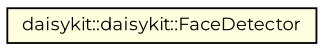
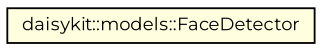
node "daisykit::daisykit::FaceDetector": label "daisykit::daisykit::FaceDetector" -> "daisykit::models::FaceDetector"
